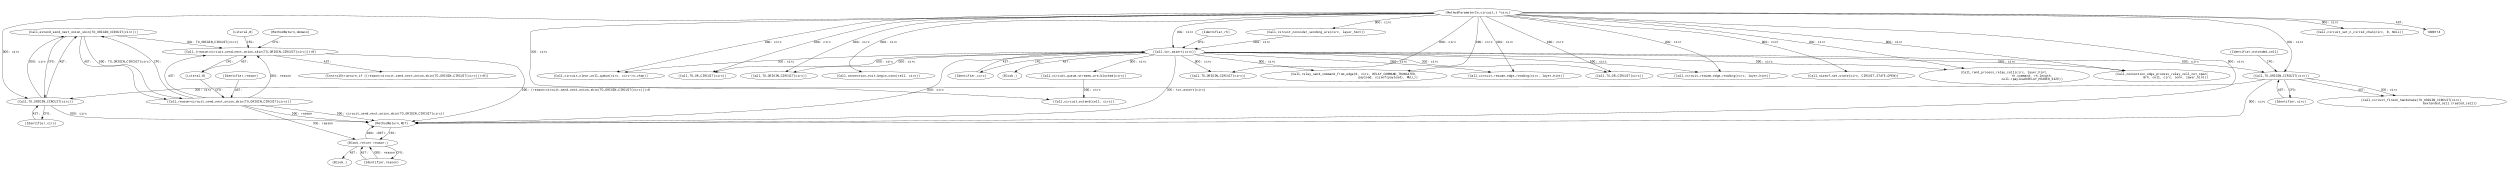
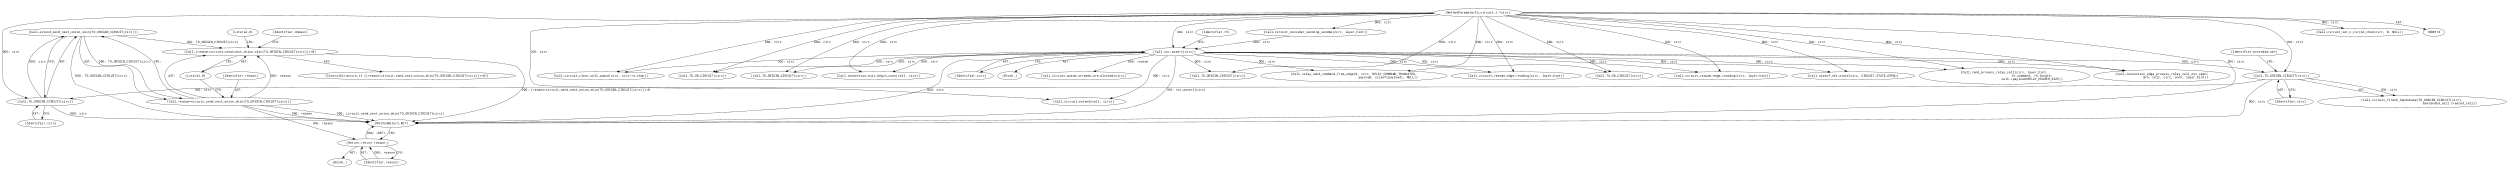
node "(MethodReturn,domain)": label "(MethodReturn,domain)" -> "(Identifier,domain)"
node "(Call,circuit_consider_sending_are(circ, layer_hint))": label "(Call,circuit_consider_sending_are(circ, layer_hint))" -> "(Call,circuit_consider_sending_sendme(circ, layer_hint))"
node "(Identifier,extended_cell)": label "(Identifier,extended_cell)" -> "(Identifier,extended_set)"
edge "(Call,tor_assert(circ))" -> "(Call,connection_exit_begin_conn(cell, circ))": added, label "DDG: circ"
edge "(Call,tor_assert(circ))" -> "(Call,sizeof_set_state(circ, CIRCUIT_STATE_OPEN))": added, label "DDG: circ"
edge "(Call,tor_assert(circ))" -> "(Call,circuit_queue_streams_are_blocked(circ))": label "DDG: circ" -> "DDG: reason"
edge "(Call,circuit_queue_streams_are_blocked(circ))" -> "(Call,circuit_extend(cell, circ))": now "(Call,tor_assert(circ))" -> "(Call,circuit_extend(cell, circ))"
edge "(Call,extend_send_next_onion_skin(TO_ORIGIN_CIRCUIT(circ)))" -> "(MethodReturn,RET)": added, label "DDG: TO_ORIGIN_CIRCUIT(circ)"
node "(Block,return reason;)": label "(Block,return reason;)" -> "(Return,return reason;)"
